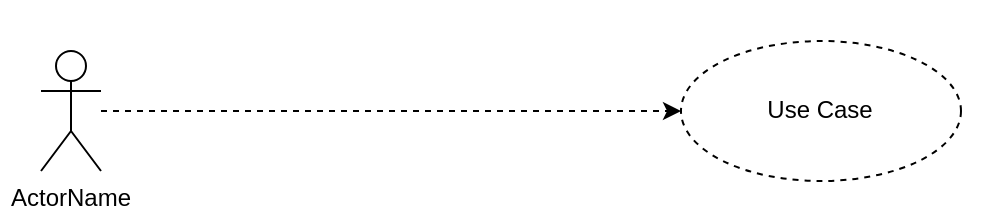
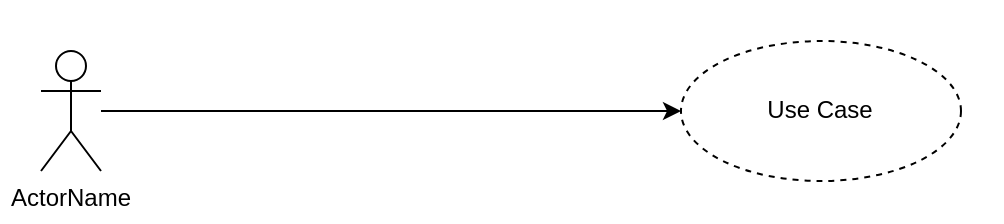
edge "ActorName" -> "Use Case": style dashed -> solid
